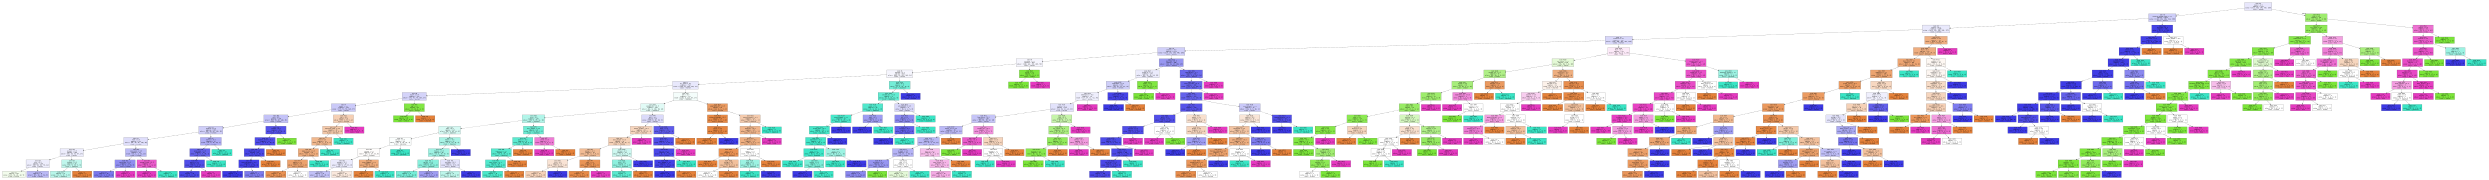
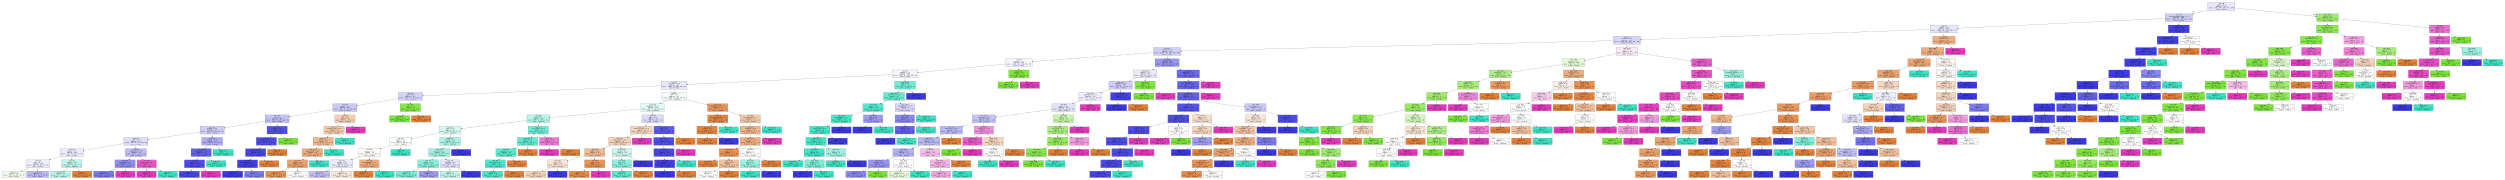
node "node #120": added
